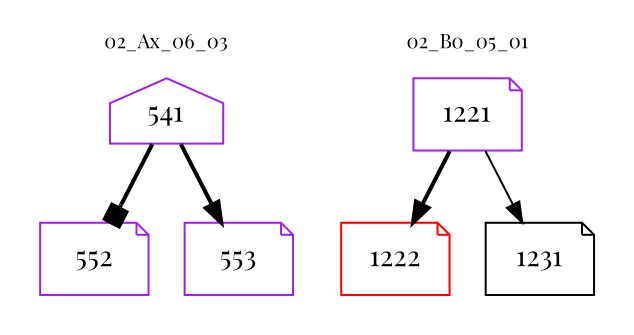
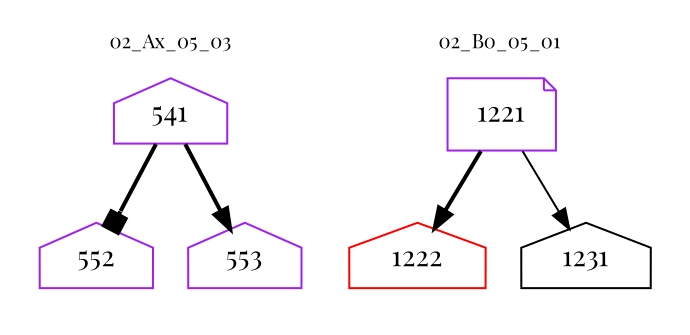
cluster "02_Ax_06_03": label "02_Ax_06_03" -> "02_Ax_05_03"
node "552": shape note -> house
node "553": shape note -> house
node "1222": shape note -> house
node "1231": shape note -> house
